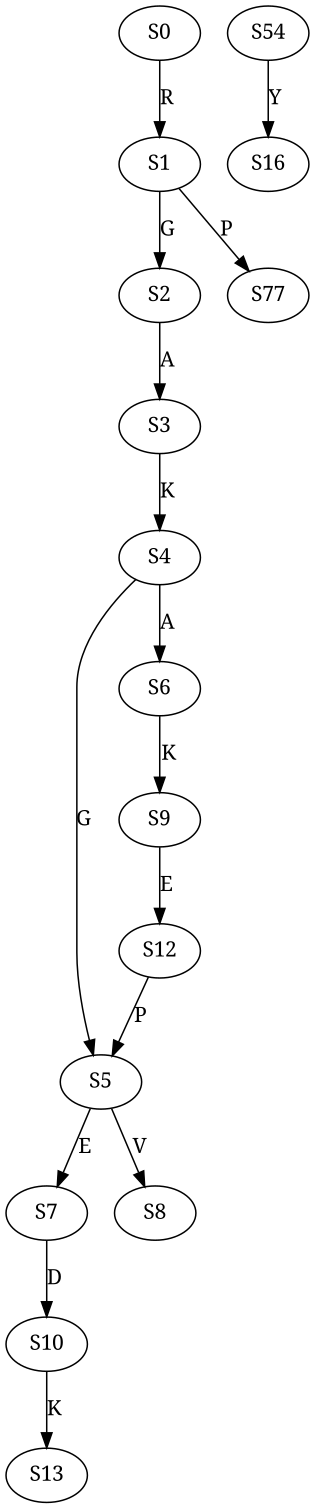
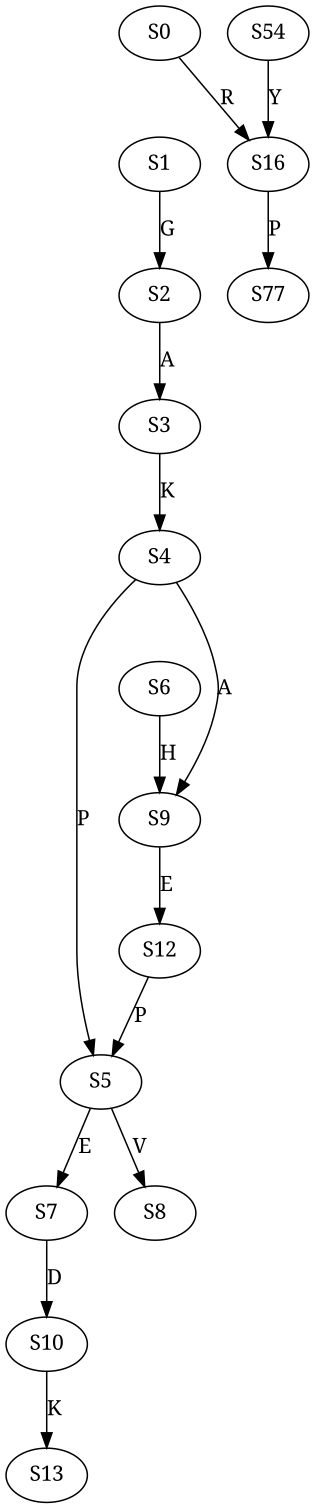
edge "S0" -> "S1": now "S0" -> "S16"
edge "S1" -> "S77": now "S16" -> "S77"
edge "S4" -> "S6": now "S4" -> "S9"
edge "S6" -> "S9": label "K" -> "H"
edge "S4" -> "S5": label "G" -> "P"
